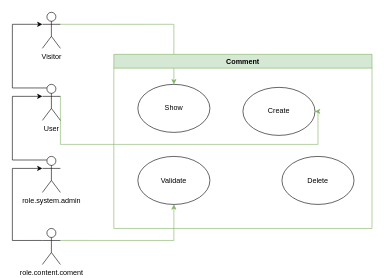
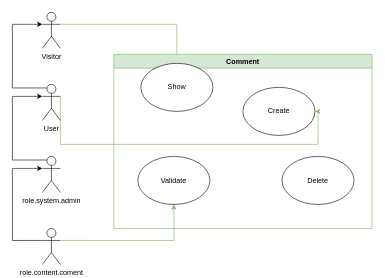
node "Show": moved (174, 108) -> (177, 87)
